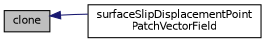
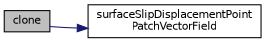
edge "surfaceSlipDisplacementPoint PatchVectorField" -> "clone": reversed
